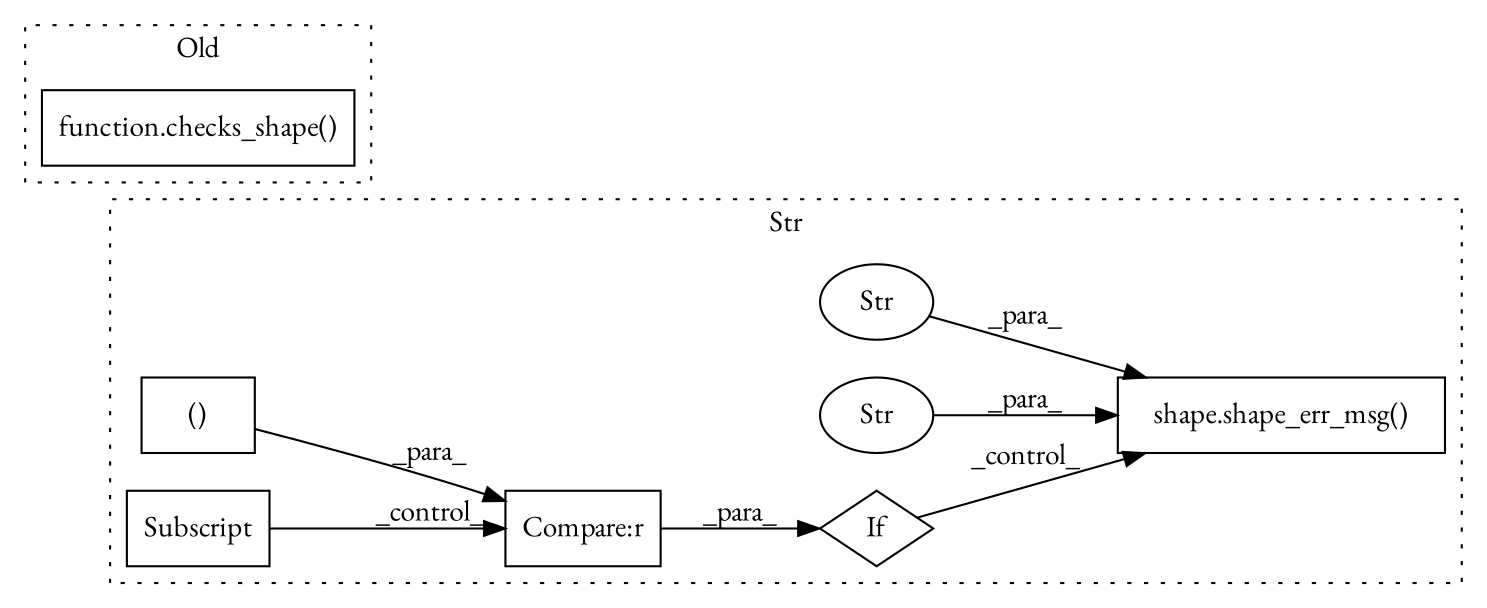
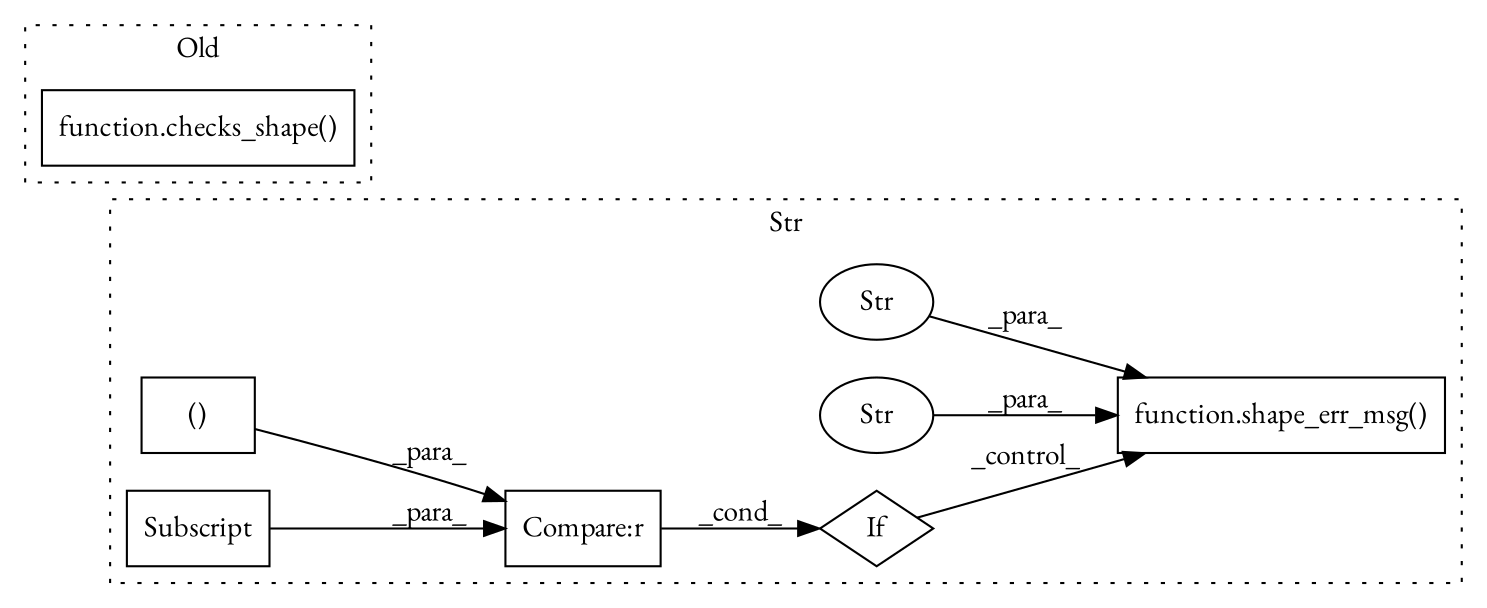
node "shape.shape_err_msg()": label "shape.shape_err_msg()" -> "function.shape_err_msg()"
edge "Subscript" -> "Compare:r": label "_control_" -> "_para_"
edge "Compare:r" -> "If": label "_para_" -> "_cond_"
